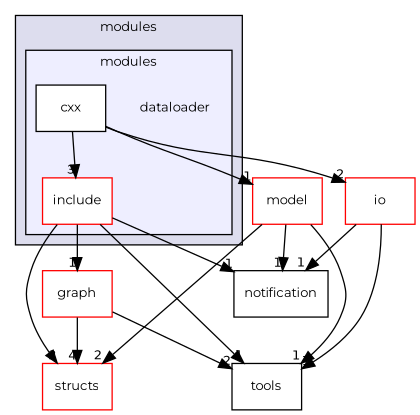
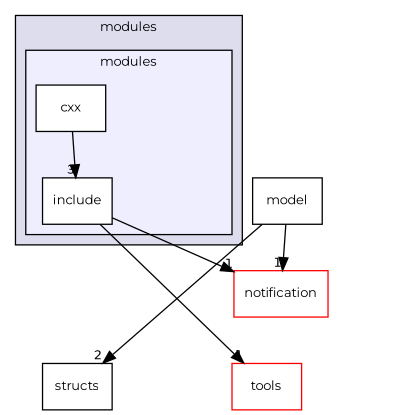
node "dataloader": removed
edge "cxx" -> "model": removed
node "include": color red -> black
node "model": color red -> black
node "io": removed
edge "include" -> "structs": removed
edge "model" -> "tools": removed
node "graph": removed
node "notification": color black -> red
node "structs": color red -> black
node "tools": color black -> red
